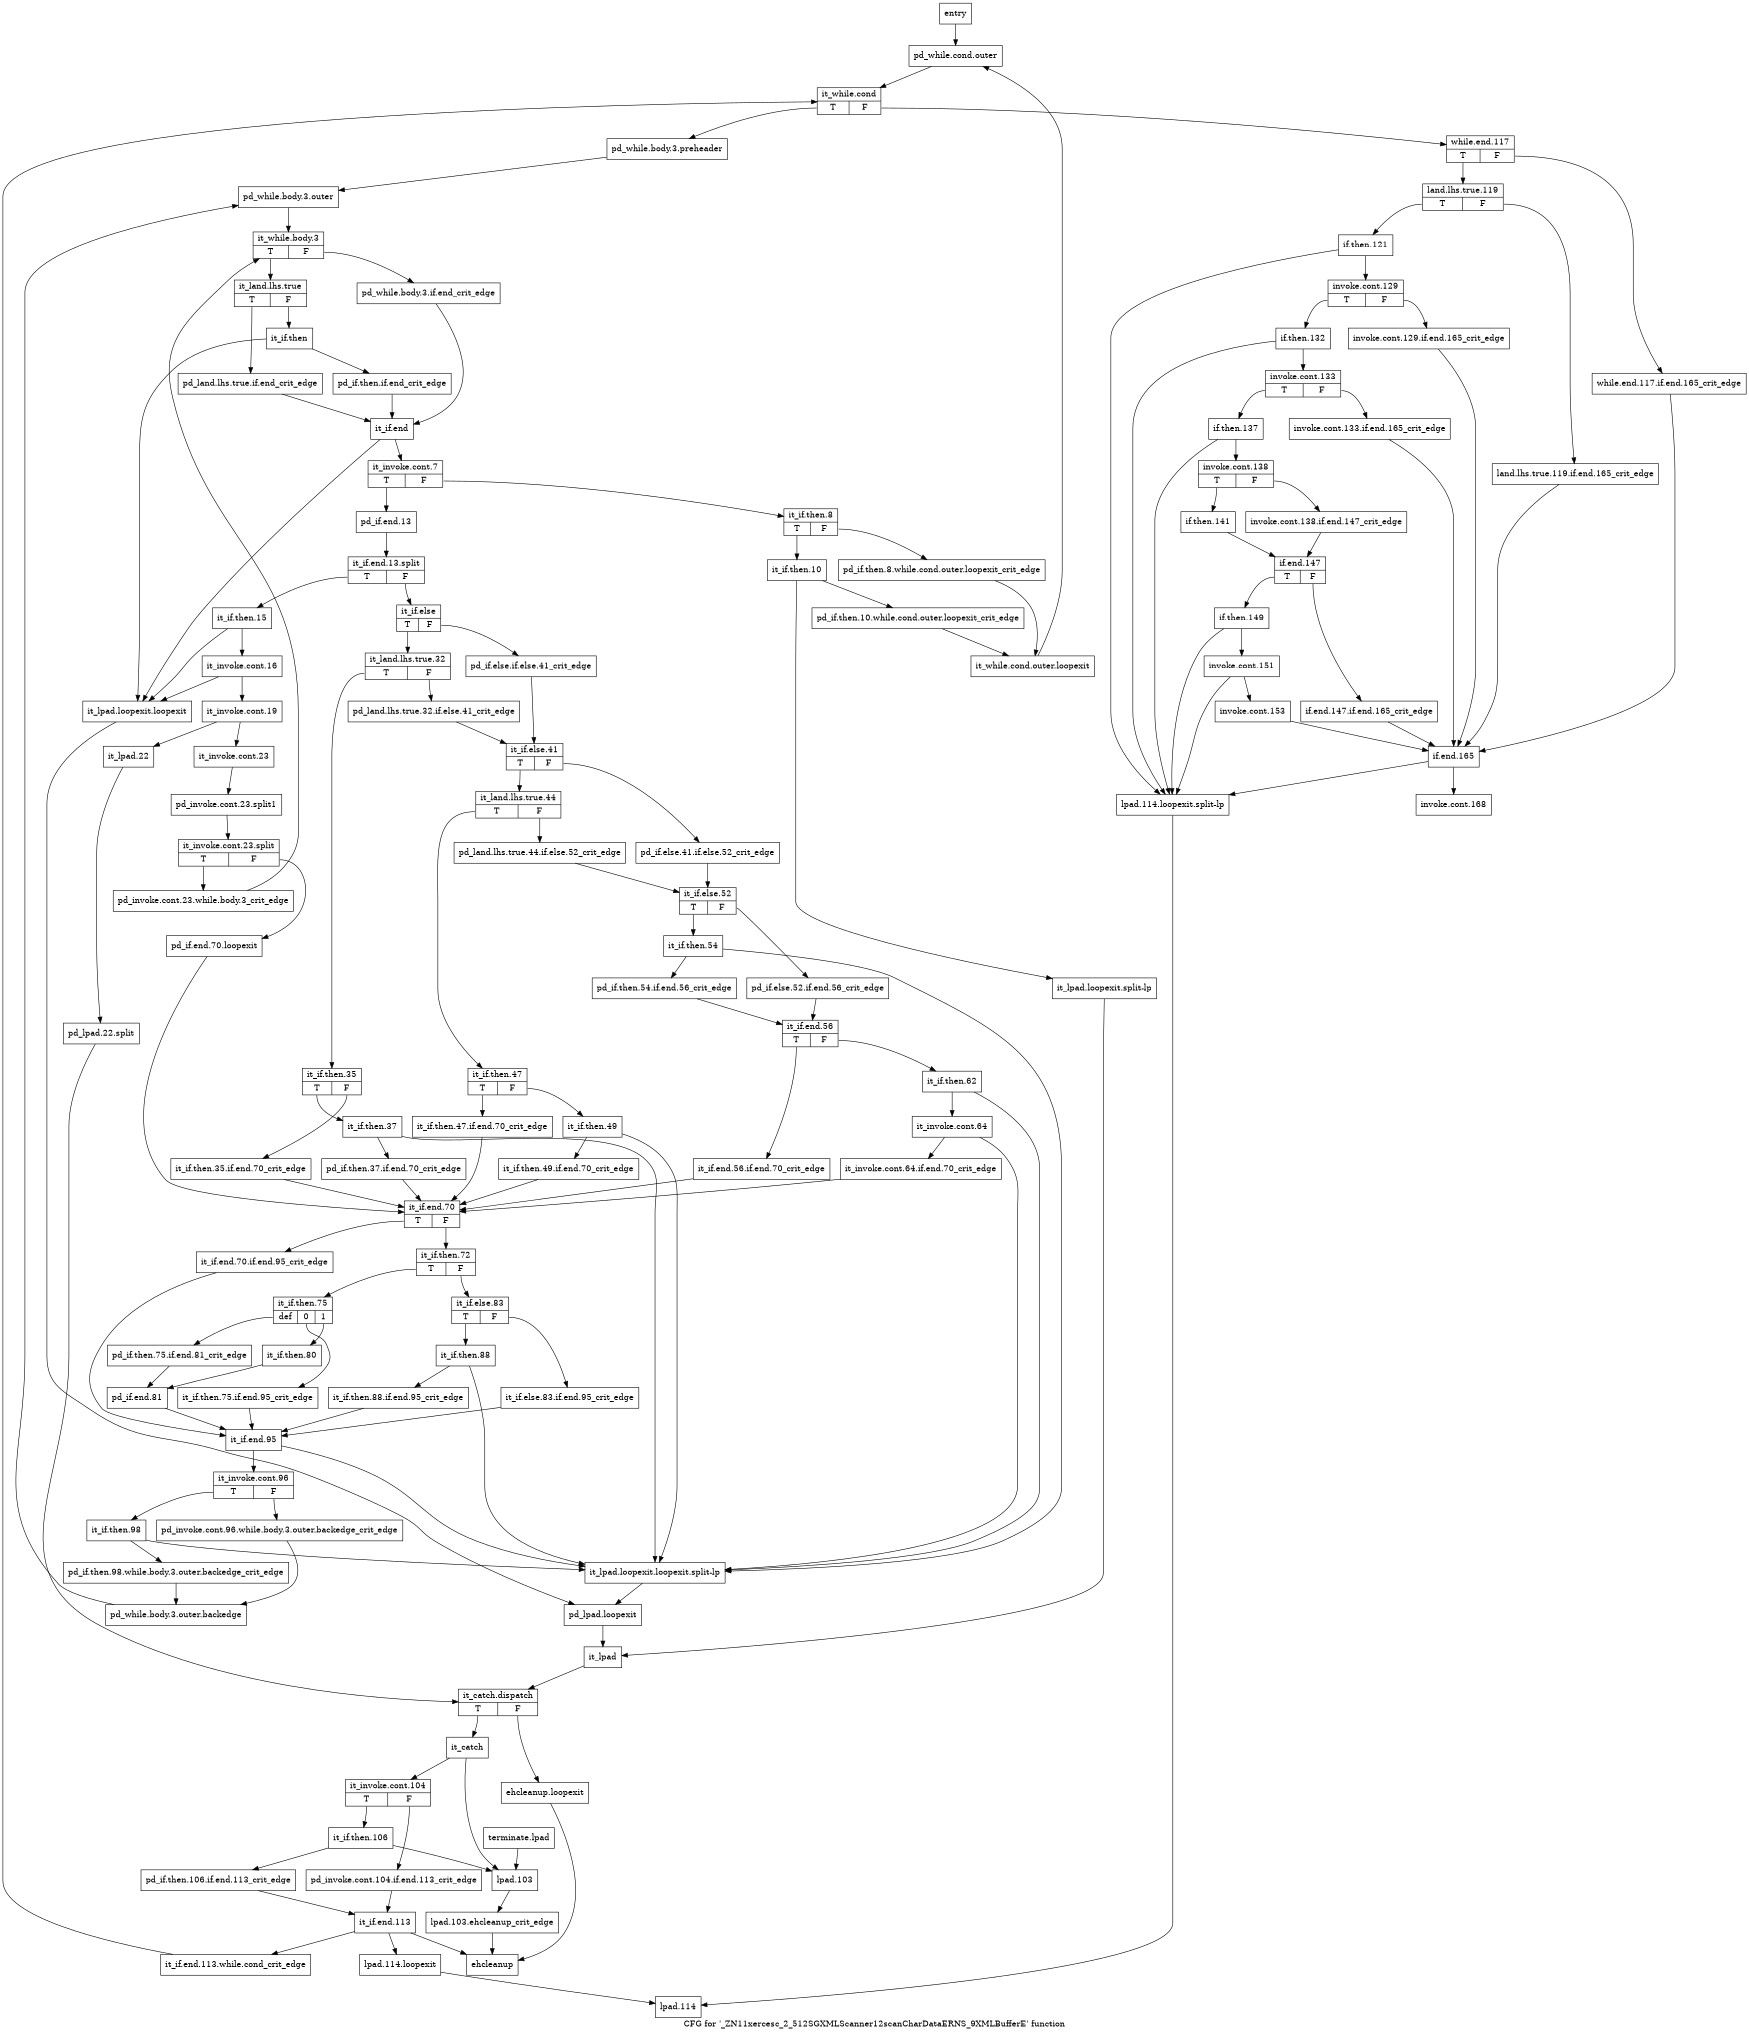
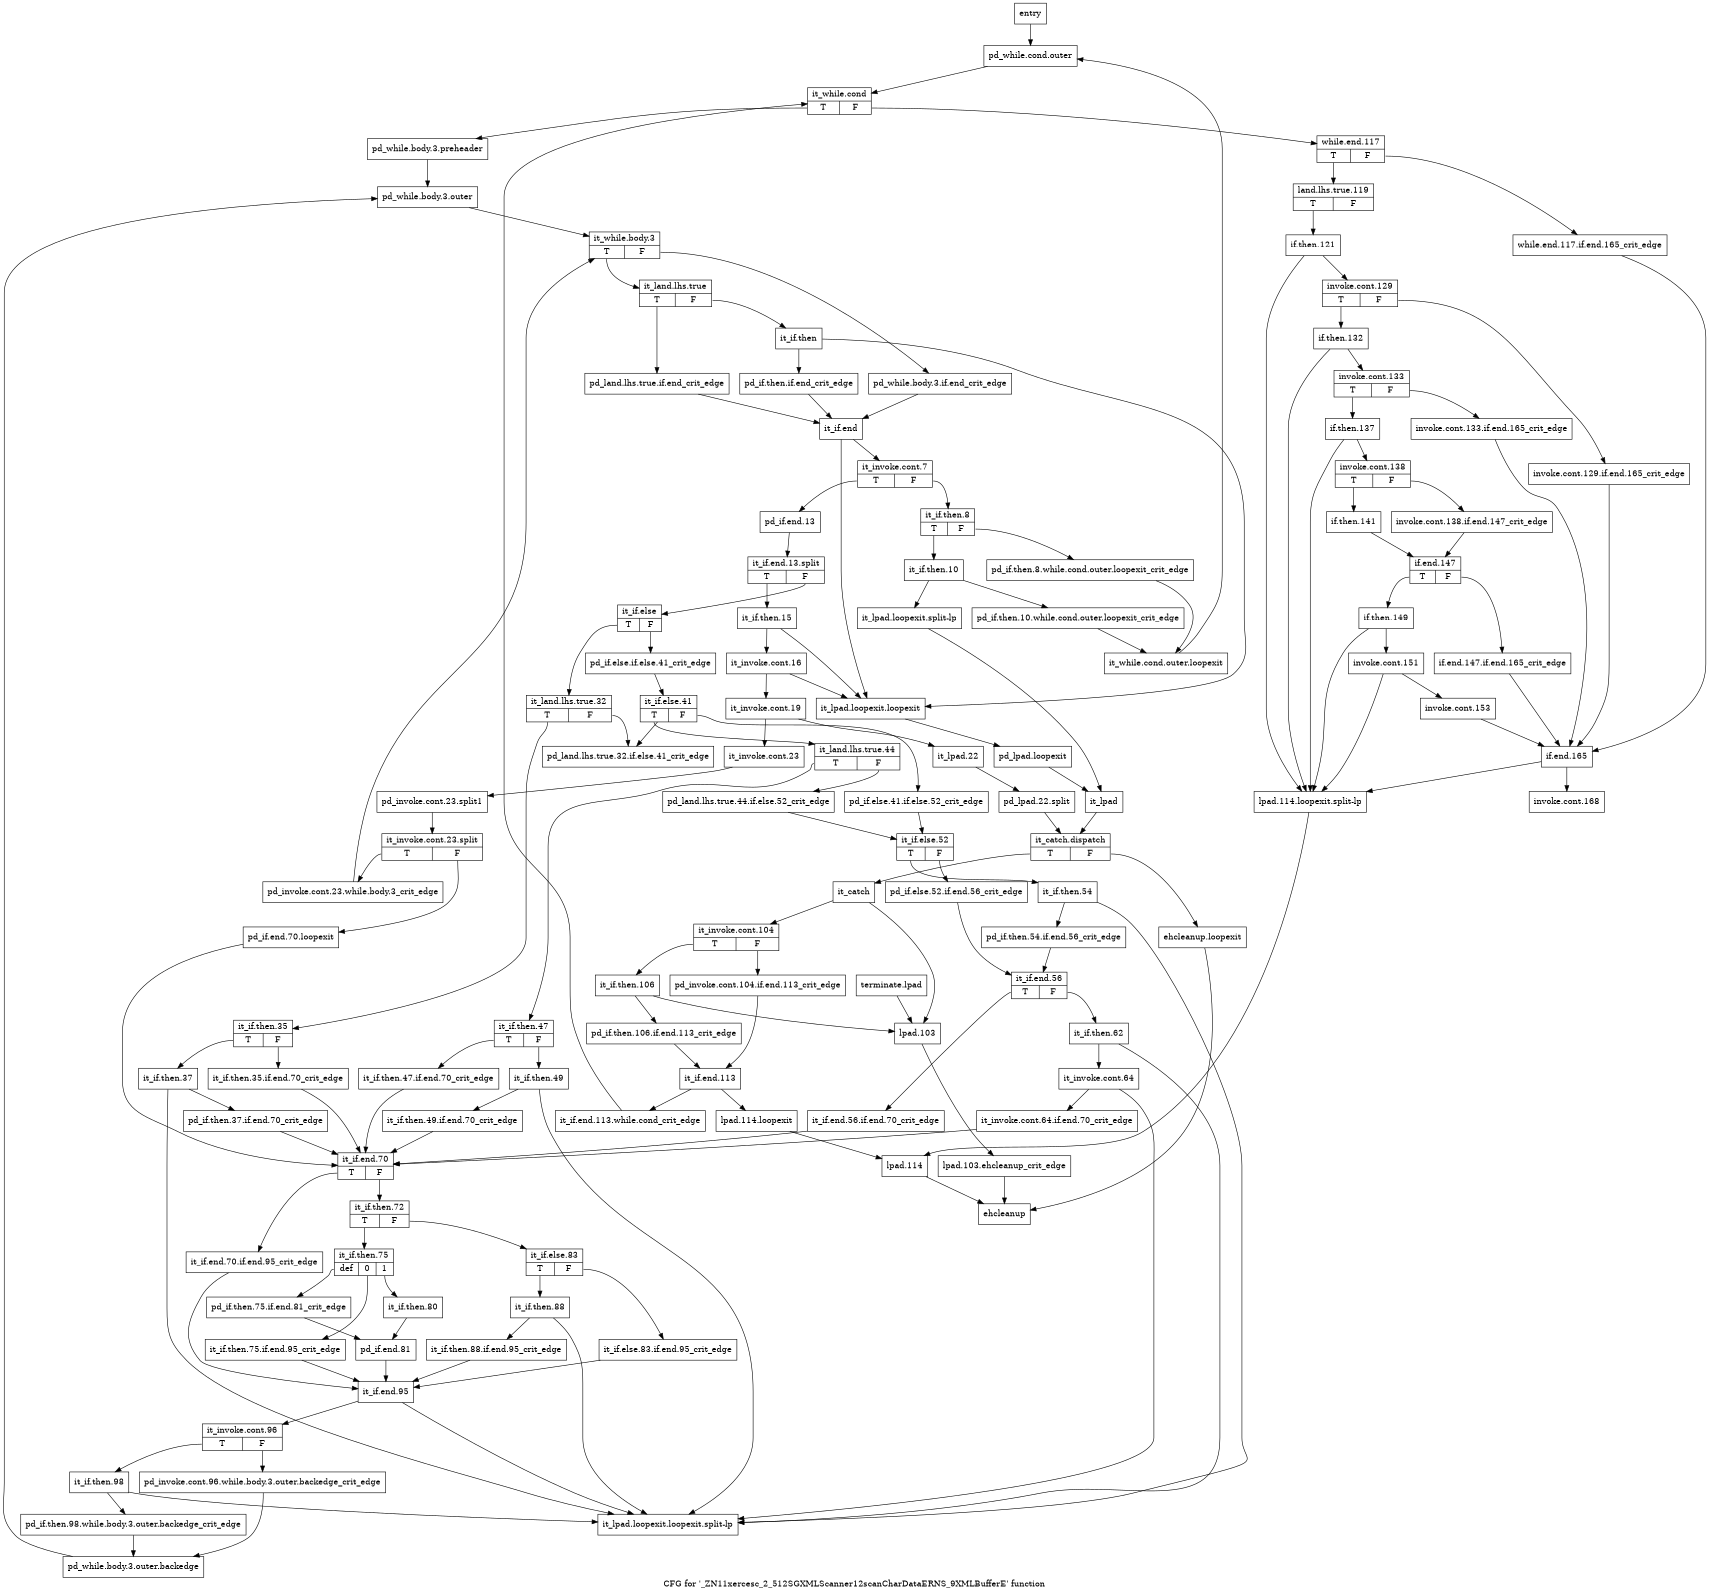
node "land.lhs.true.119.if.end.165_crit_edge": removed
edge "pd_land.lhs.true.32.if.else.41_crit_edge" -> "it_if.else.41": reversed
edge "it_lpad.loopexit.loopexit.split-lp" -> "pd_lpad.loopexit": removed
edge "it_if.end.113" -> "ehcleanup": now "lpad.114" -> "ehcleanup"
